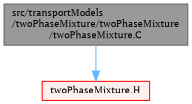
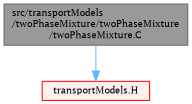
node "twoPhaseMixture.H": label "twoPhaseMixture.H" -> "transportModels.H"
